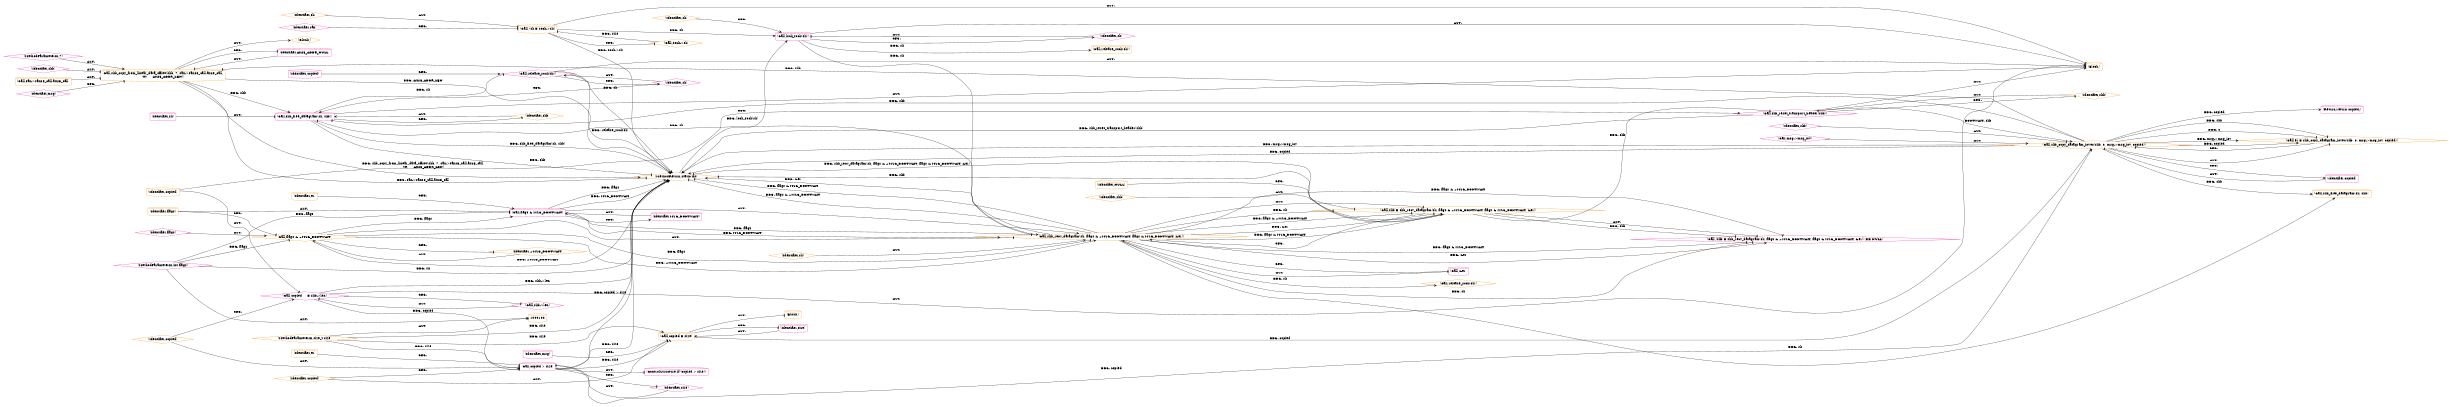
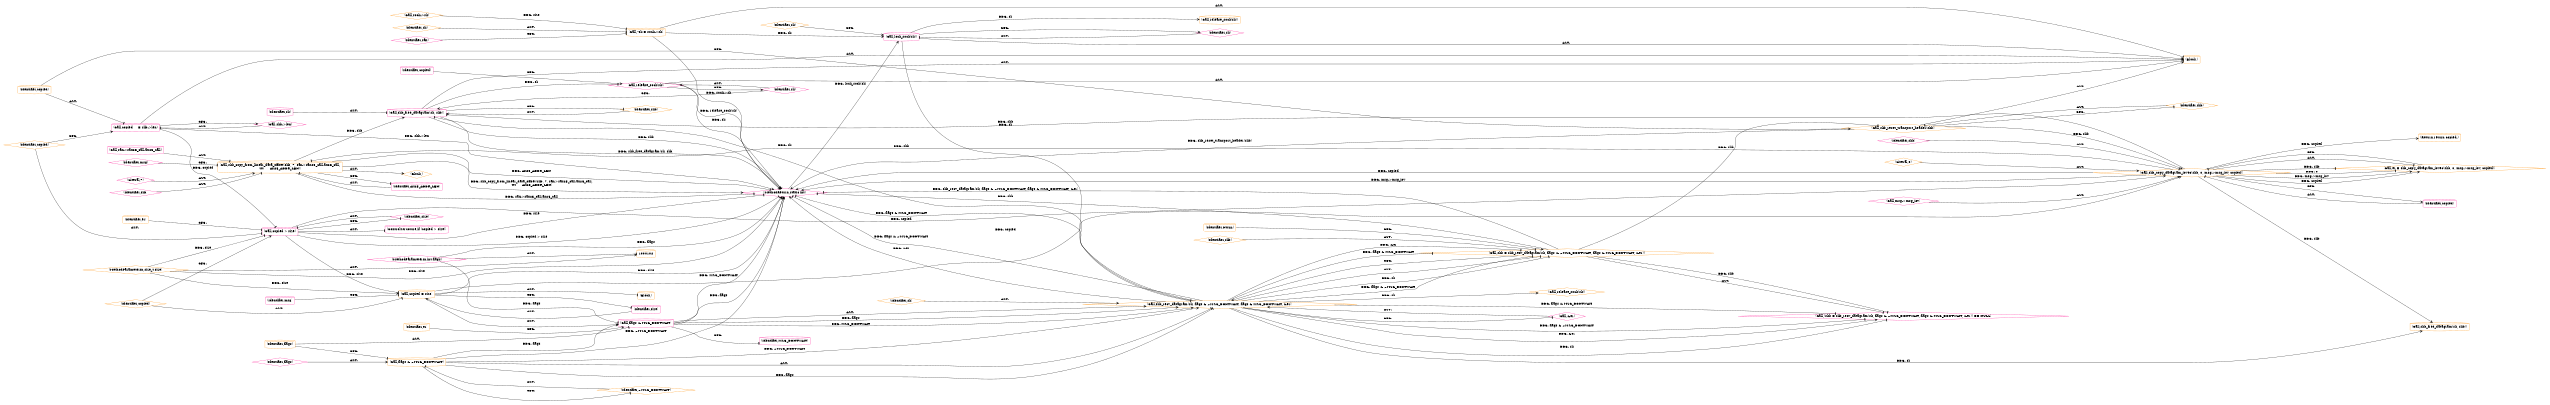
edge "(Call,*sk = sock->sk)" -> "(Call,sock->sk)": removed, label "CFG:"
node "(Identifier,AX25_ADDR_NULL)": label "(Identifier,AX25_ADDR_NULL)" -> "(Identifier,AX25_ADDR_LEN)"
node "(MethodParameterIn,7)": label "(MethodParameterIn,7)" -> "(Literal,7)"
node "(Call,sax->sax25_call.ax25_call)": color darkorange -> deeppink
node "(Return,return copied;)": color deeppink -> darkorange
node "(Call,skb_reset_transport_header(skb))": color deeppink -> darkorange
edge "(Call,skb_reset_transport_header(skb))" -> "(Call,skb_copy_datagram_iovec(skb, 0, msg->msg_iov, copied))": label "DONTWAIT: skb" -> "DDG: skb"
node "(Literal,0)": added
node "(MethodReturn,static int)": color darkorange -> deeppink
edge "(Identifier,MSG_DONTWAIT)" -> "(Call,flags & MSG_DONTWAIT)": now "(Call,copied = size)" -> "(Call,flags & MSG_DONTWAIT)"
edge "(Call,flags & MSG_DONTWAIT)" -> "(Identifier,MSG_DONTWAIT)": arrowhead vee -> tee
node "(Call,flags & ~MSG_DONTWAIT)": shape diamond -> cylinder
edge "(MethodParameterIn,int flags)" -> "(Call,flags & ~MSG_DONTWAIT)": removed, label "DDG: flags"
edge "(Identifier,~MSG_DONTWAIT)" -> "(Call,flags & ~MSG_DONTWAIT)": arrowhead vee -> tee
edge "(MethodParameterIn,int flags)" -> "(MethodReturn,static int)": label "DDG: sk" -> "DDG: flags"
node "(Call,&er)": shape cylinder -> diamond
edge "(Call,copied = size)" -> "(MethodReturn,static int)": added, label "DDG: size"
node "(Call,copied     = skb->len)": shape diamond -> cylinder
edge "(Call,copied     = skb->len)" -> "(Call,skb->len)": arrowhead tee -> vee
edge "(Call,copied = size)" -> "(Call,skb_copy_datagram_iovec(skb, 0, msg->msg_iov, copied))": arrowhead tee -> vee
